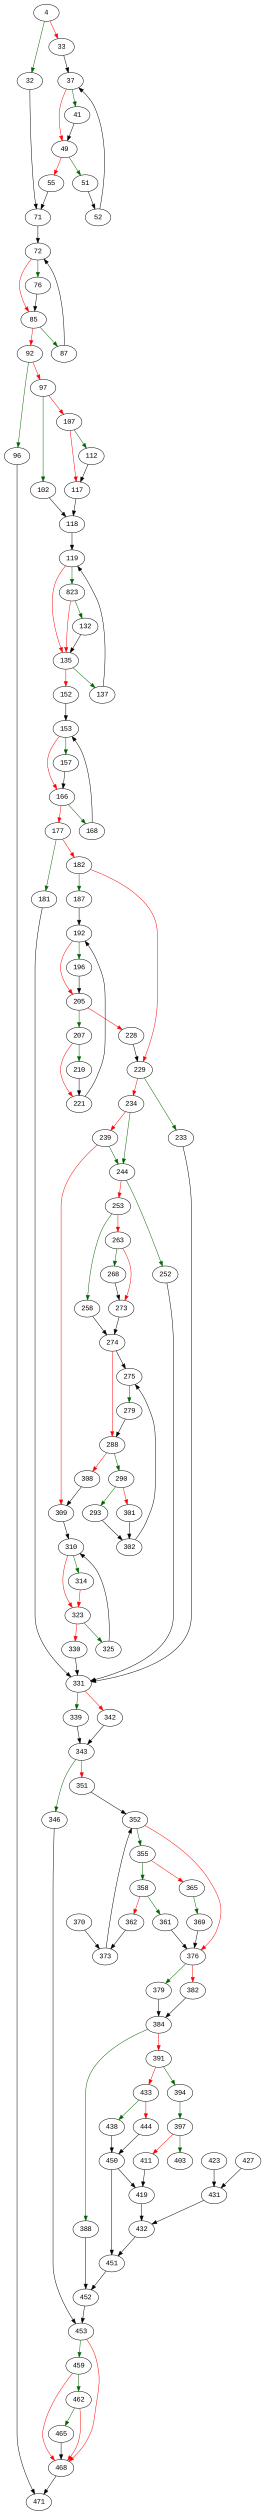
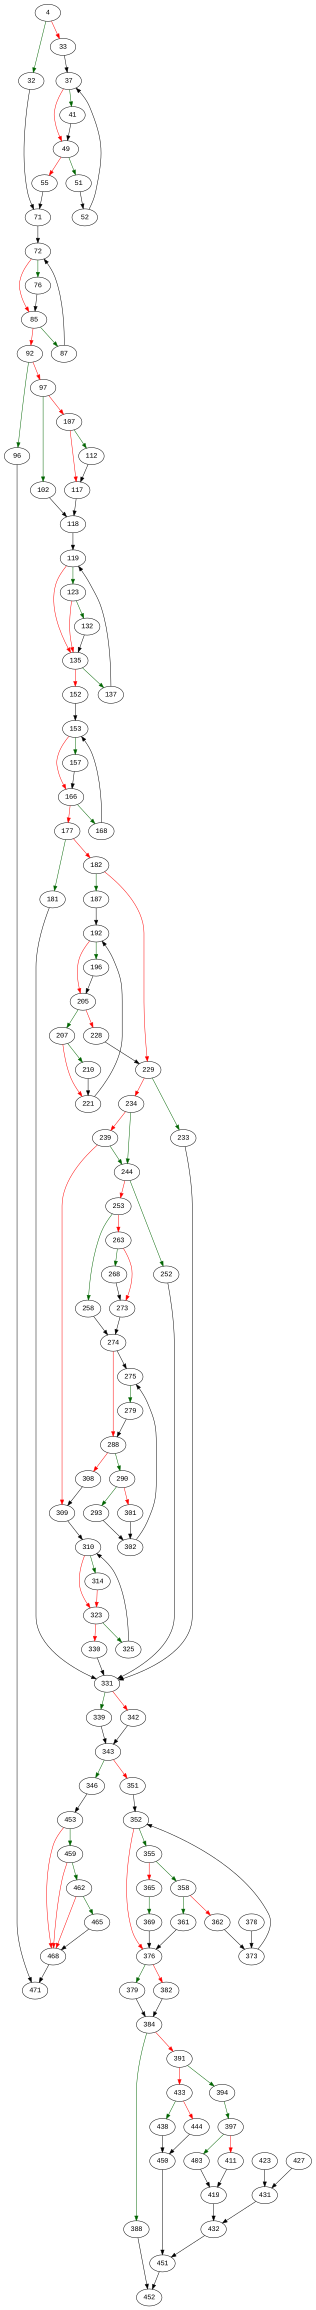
node "823": label "823" -> "123"
edge "450" -> "419": now "403" -> "419"
edge "452" -> "453": removed
